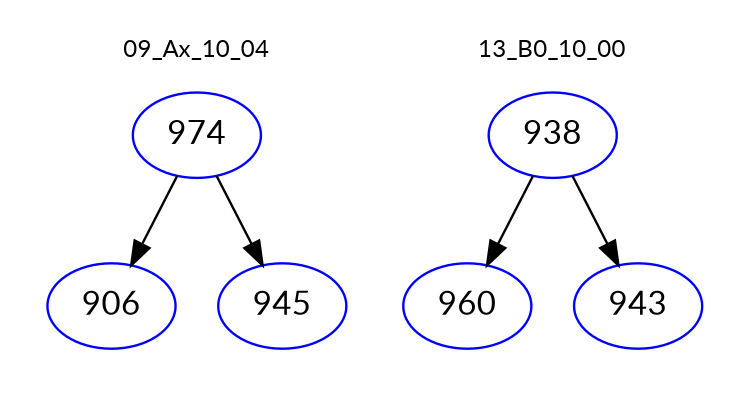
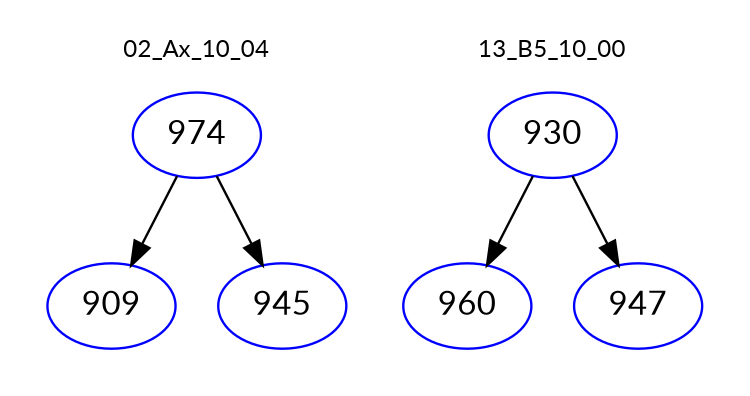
cluster "09_Ax_10_04": label "09_Ax_10_04" -> "02_Ax_10_04"
cluster "13_B0_10_00": label "13_B0_10_00" -> "13_B5_10_00"
node "938": label "938" -> "930"
node "906": label "906" -> "909"
node "943": label "943" -> "947"
